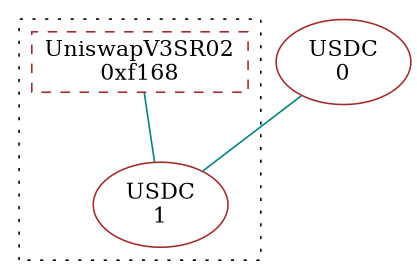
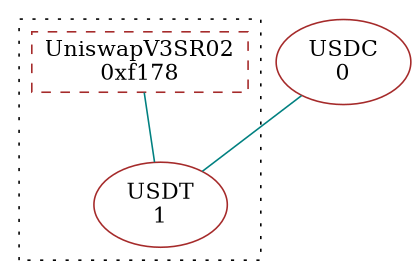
node "UniswapV3SR02 0xf168": label "UniswapV3SR02 0xf168" -> "UniswapV3SR02 0xf178"
node "USDC 1": label "USDC 1" -> "USDT 1"
